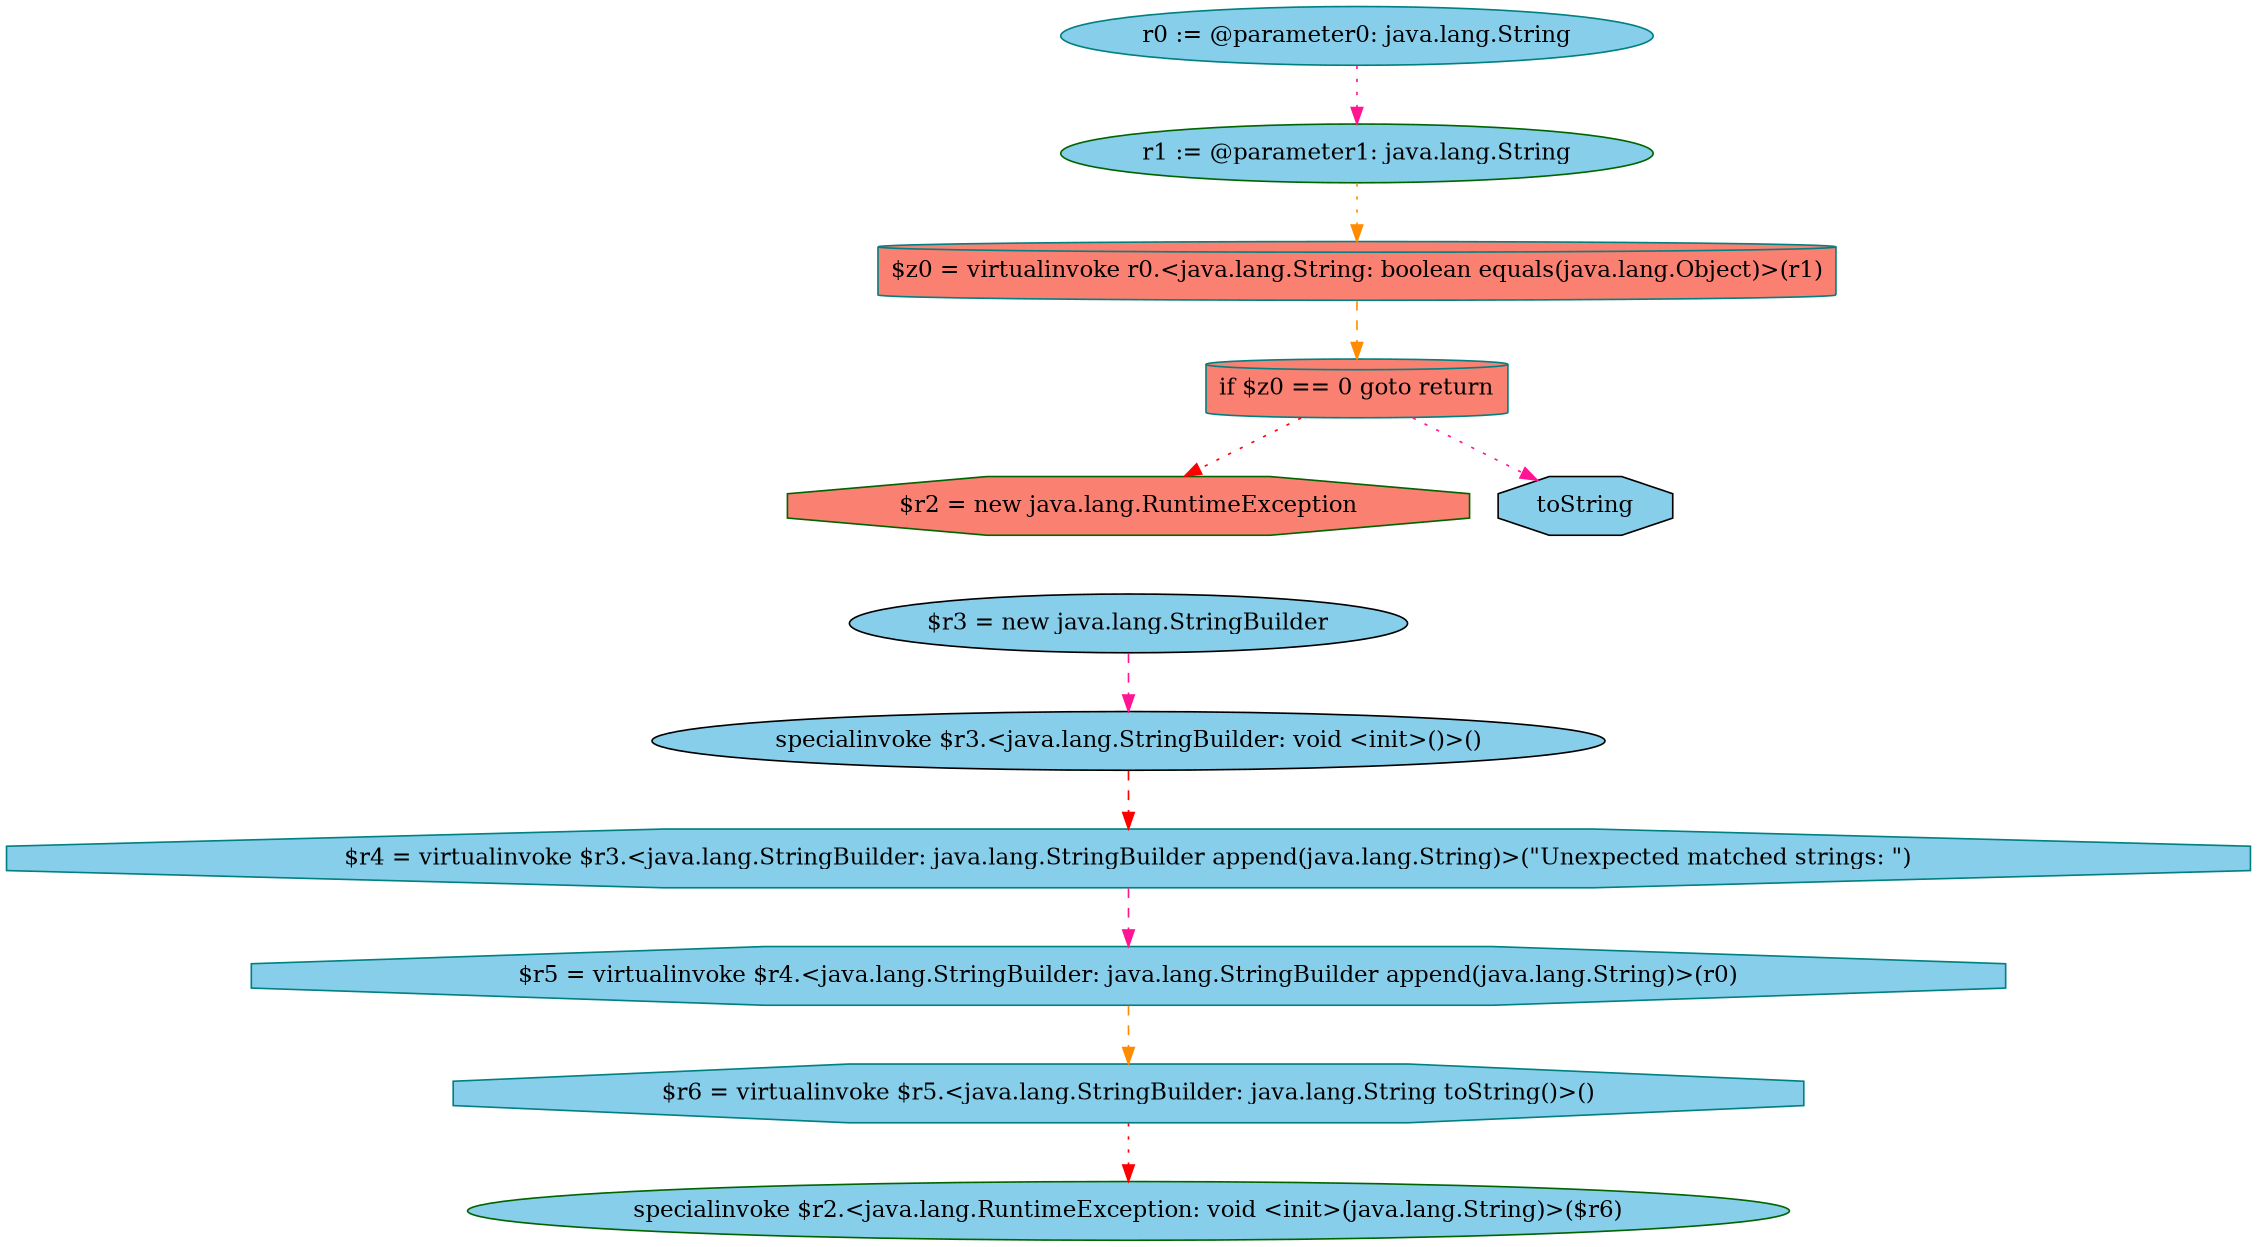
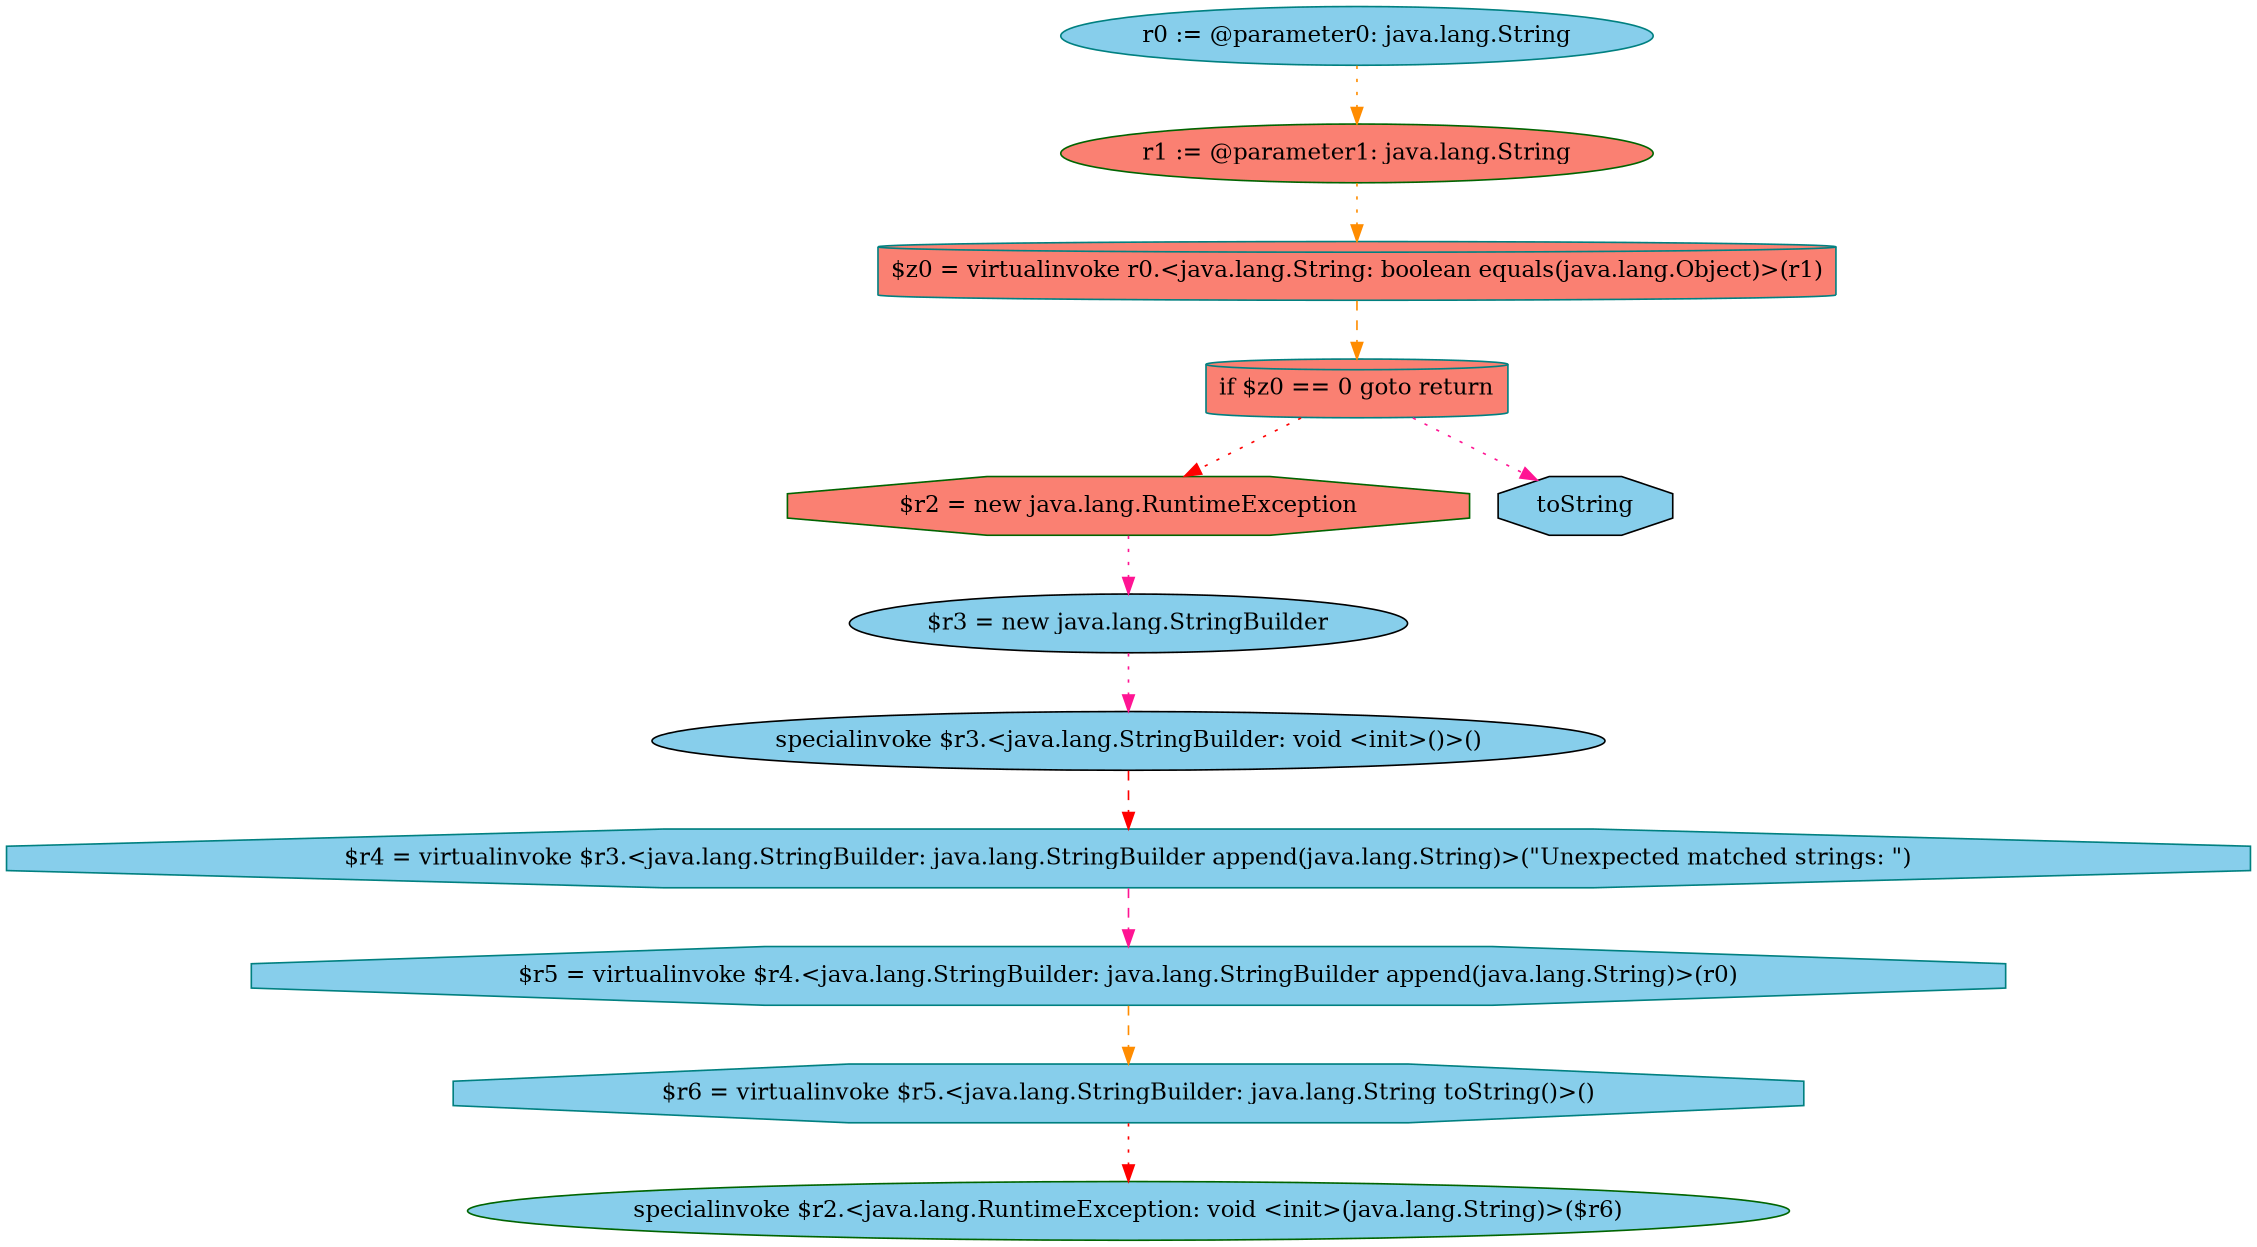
edge "r0 := @parameter0: java.lang.String" -> "r1 := @parameter1: java.lang.String": color deeppink -> darkorange
node "r1 := @parameter1: java.lang.String": fillcolor skyblue -> salmon
edge "$r2 = new java.lang.RuntimeException" -> "$r3 = new java.lang.StringBuilder": added
edge "$r3 = new java.lang.StringBuilder" -> "specialinvoke $r3.<java.lang.StringBuilder: void <init>()>()": style dashed -> dotted
